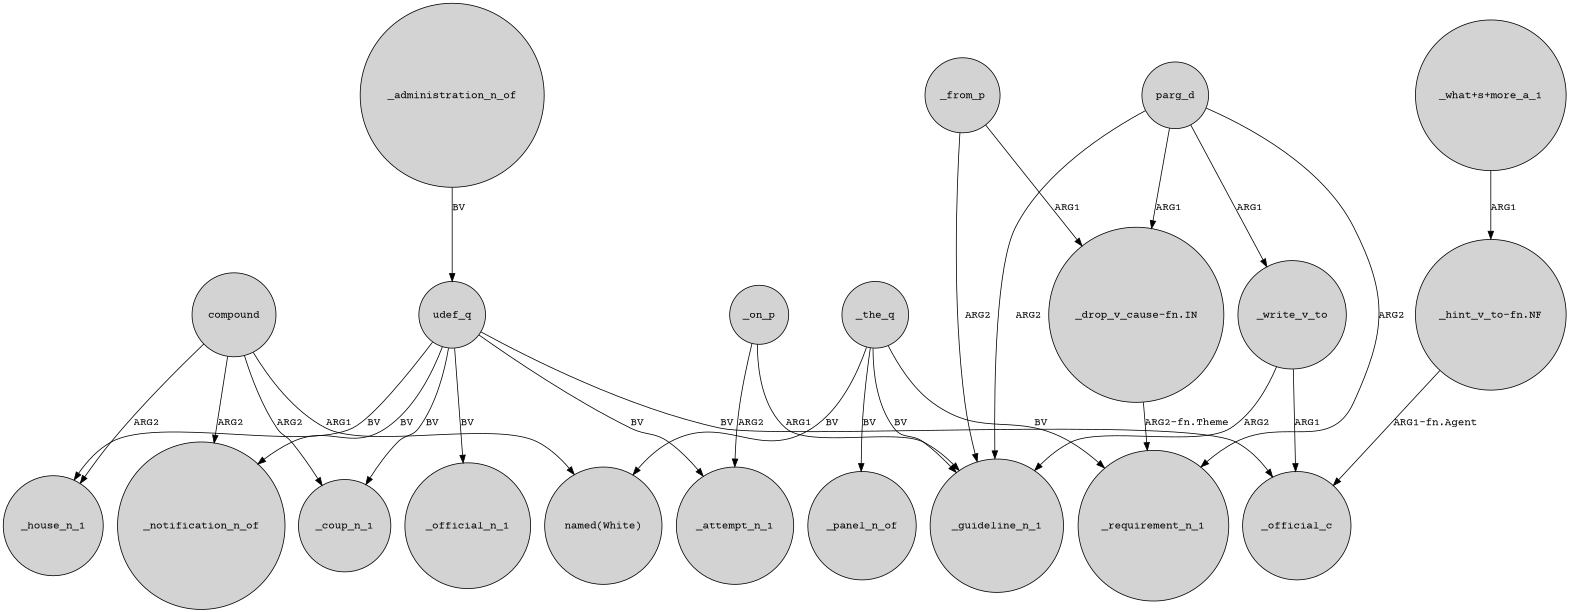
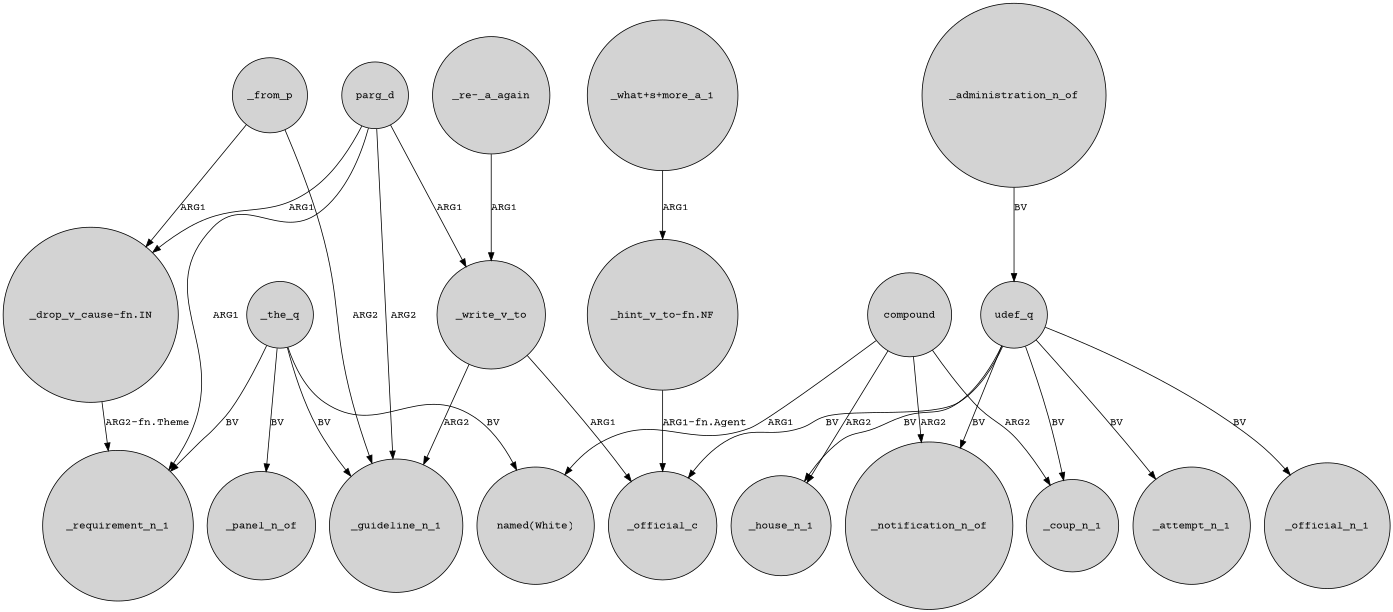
node "_re-_a_again": added
node "_on_p": removed
edge "parg_d" -> "_requirement_n_1": label "ARG2" -> "ARG1"
